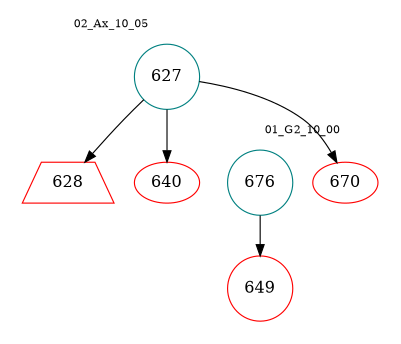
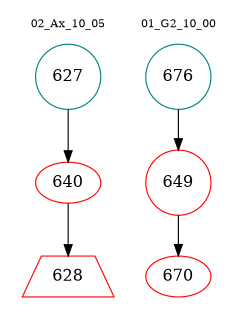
edge "627" -> "670": now "649" -> "670"
edge "627" -> "628": now "640" -> "628"
